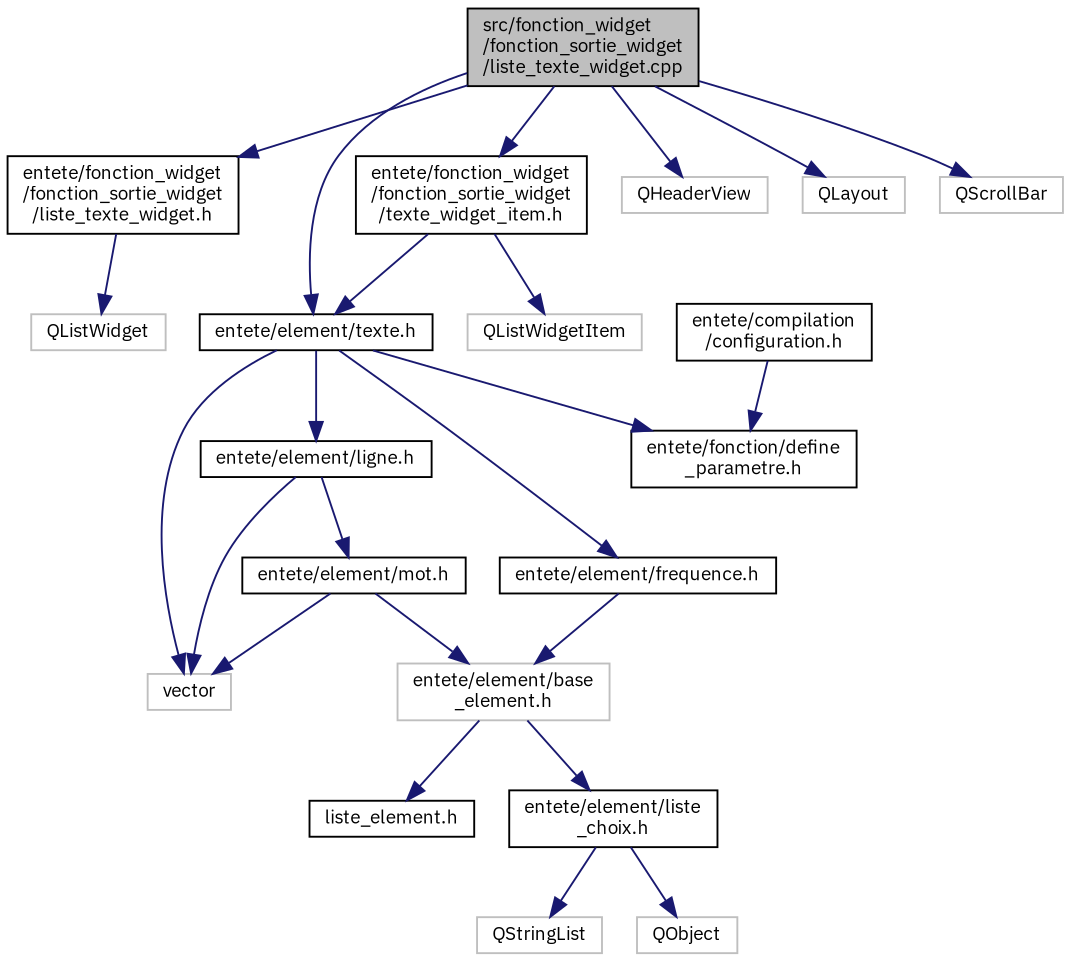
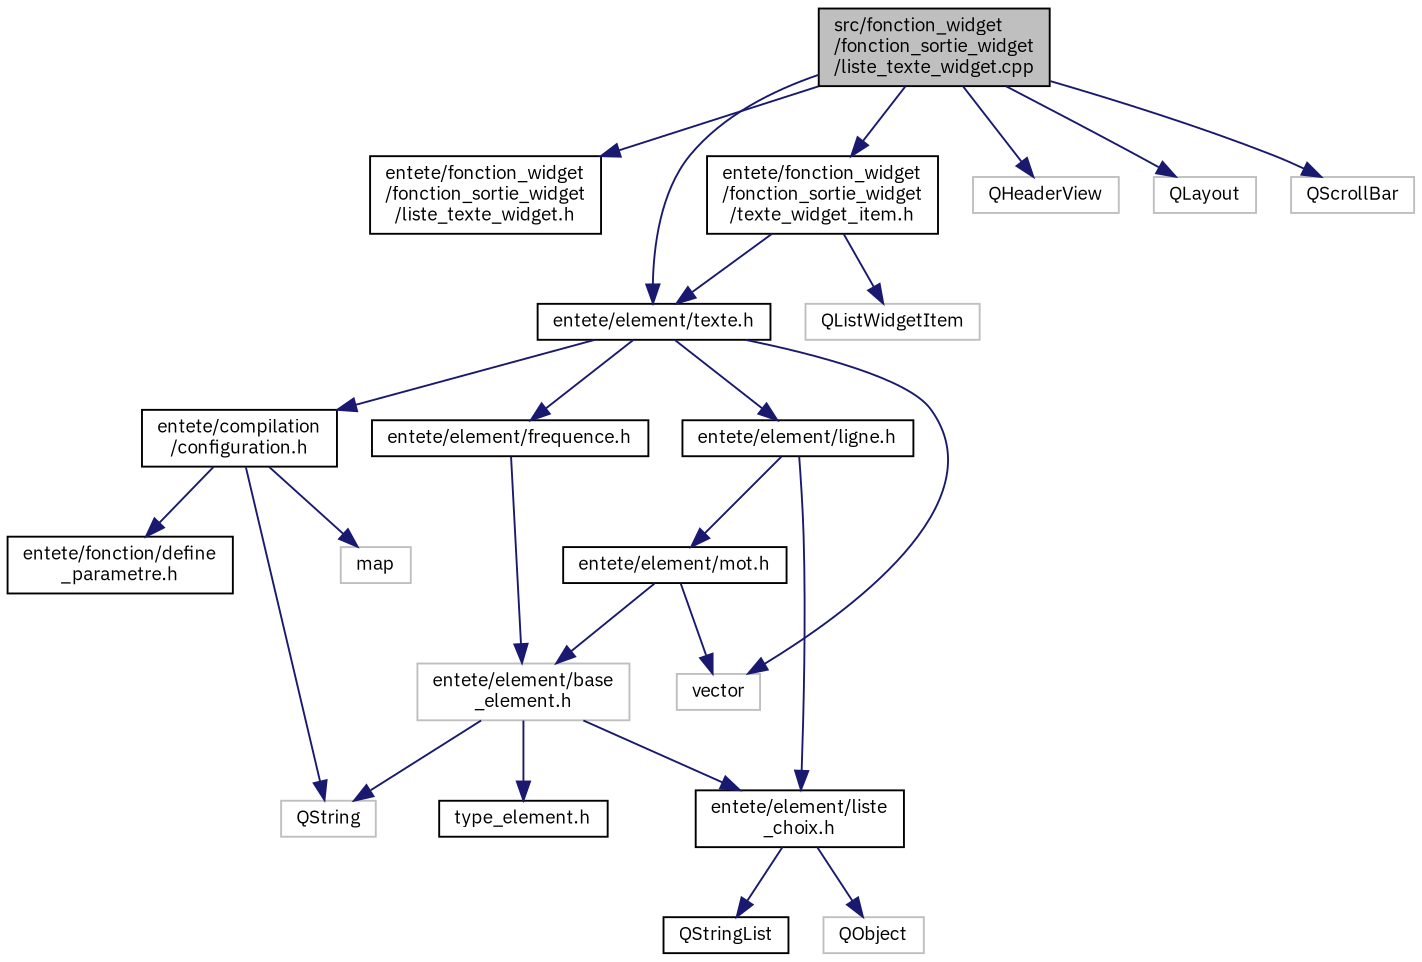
node "QListWidget": removed
edge "entete/element/texte.h" -> "entete/fonction/define _parametre.h": now "entete/element/texte.h" -> "entete/compilation /configuration.h"
edge "entete/element/ligne.h" -> "vector": now "entete/element/ligne.h" -> "entete/element/liste _choix.h"
node "map": added
node "QString": added
node "liste_element.h": label "liste_element.h" -> "type_element.h"
node "QStringList": color grey75 -> black
